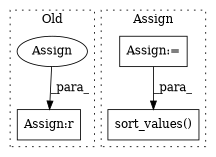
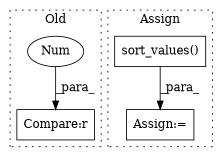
node "Assign": label "Assign" -> "Num"
edge "Assign:=" -> "sort_values()": reversed
node "Assign:r": label "Assign:r" -> "Compare:r"
